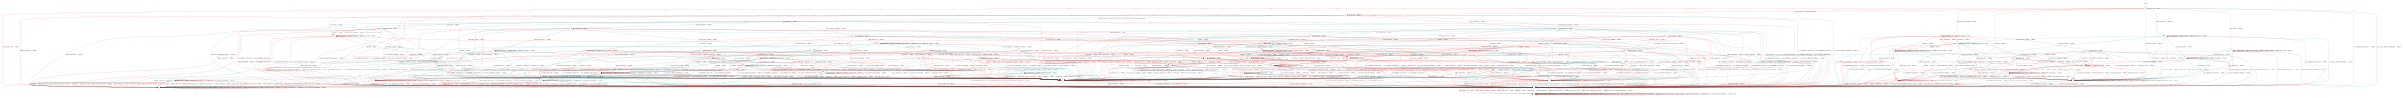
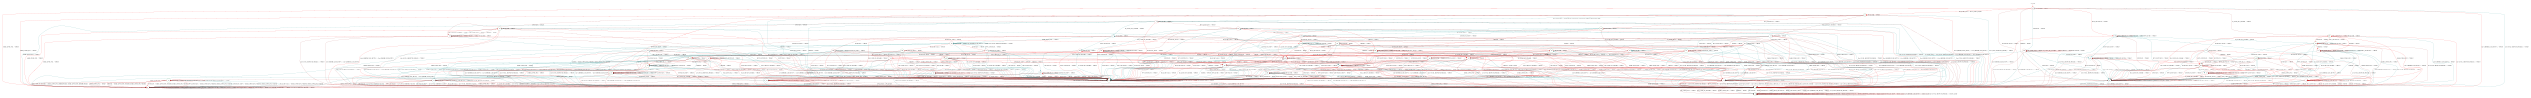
edge "s45" -> "s55": added, label "RSA_CLIENT_KEY_EXCHANGE / TIMEOUT"
